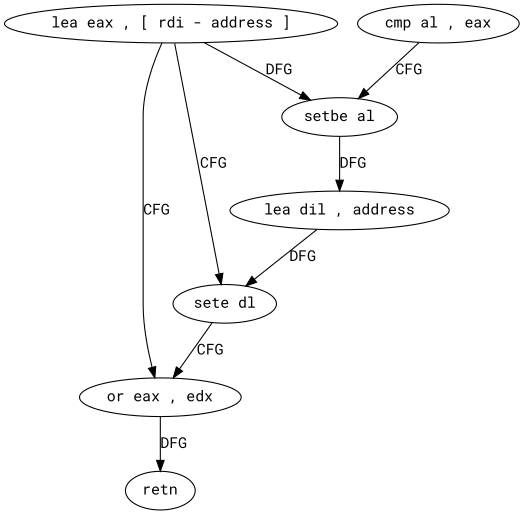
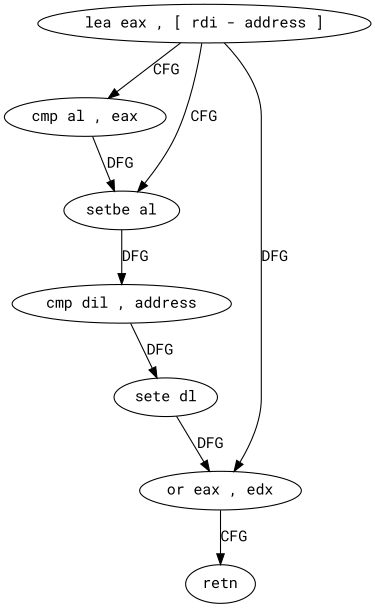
edge "lea eax , [ rdi - address ]" -> "setbe al": label "DFG" -> "CFG"
edge "cmp al , eax" -> "setbe al": label "CFG" -> "DFG"
edge "lea eax , [ rdi - address ]" -> "sete dl": now "lea eax , [ rdi - address ]" -> "cmp al , eax"
edge "lea eax , [ rdi - address ]" -> "or eax , edx": label "CFG" -> "DFG"
node "lea dil , address": label "lea dil , address" -> "cmp dil , address"
edge "sete dl" -> "or eax , edx": label "CFG" -> "DFG"
edge "or eax , edx" -> "retn": label "DFG" -> "CFG"
